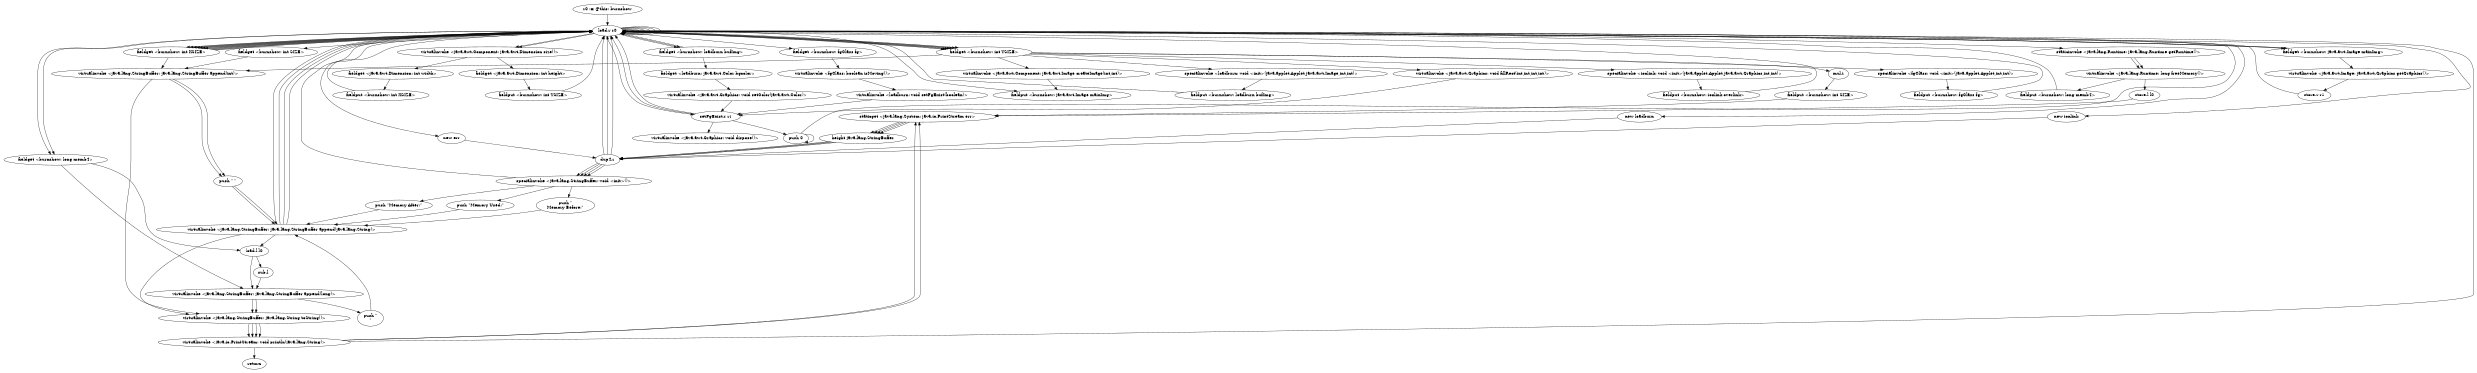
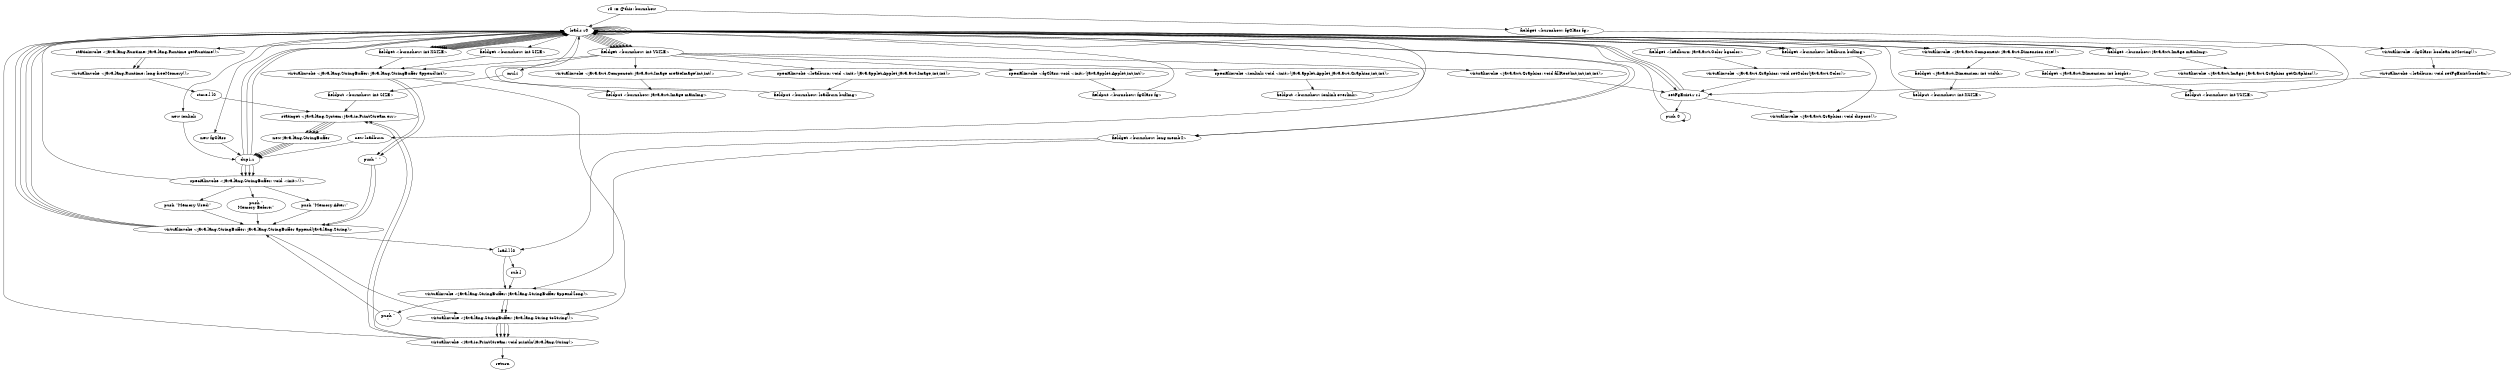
edge "load.r r0" -> "fieldget <burnshow: fgClass fg>": now "r0 := @this: burnshow" -> "fieldget <burnshow: fgClass fg>"
edge "fieldget <burnshow: loadburn bufImg>" -> "fieldget <loadburn: java.awt.Color bgcolor>": now "fieldget <burnshow: loadburn bufImg>" -> "virtualinvoke <java.awt.Graphics: void dispose()>"
node "fieldput <burnshow: long memb4>": removed
node "store.r r1": removed
node "new err": label "new err" -> "new fgClass"
node "height java.lang.StringBuffer": label "height java.lang.StringBuffer" -> "new java.lang.StringBuffer"
node "dup4.r": label "dup4.r" -> "dup1.r"
